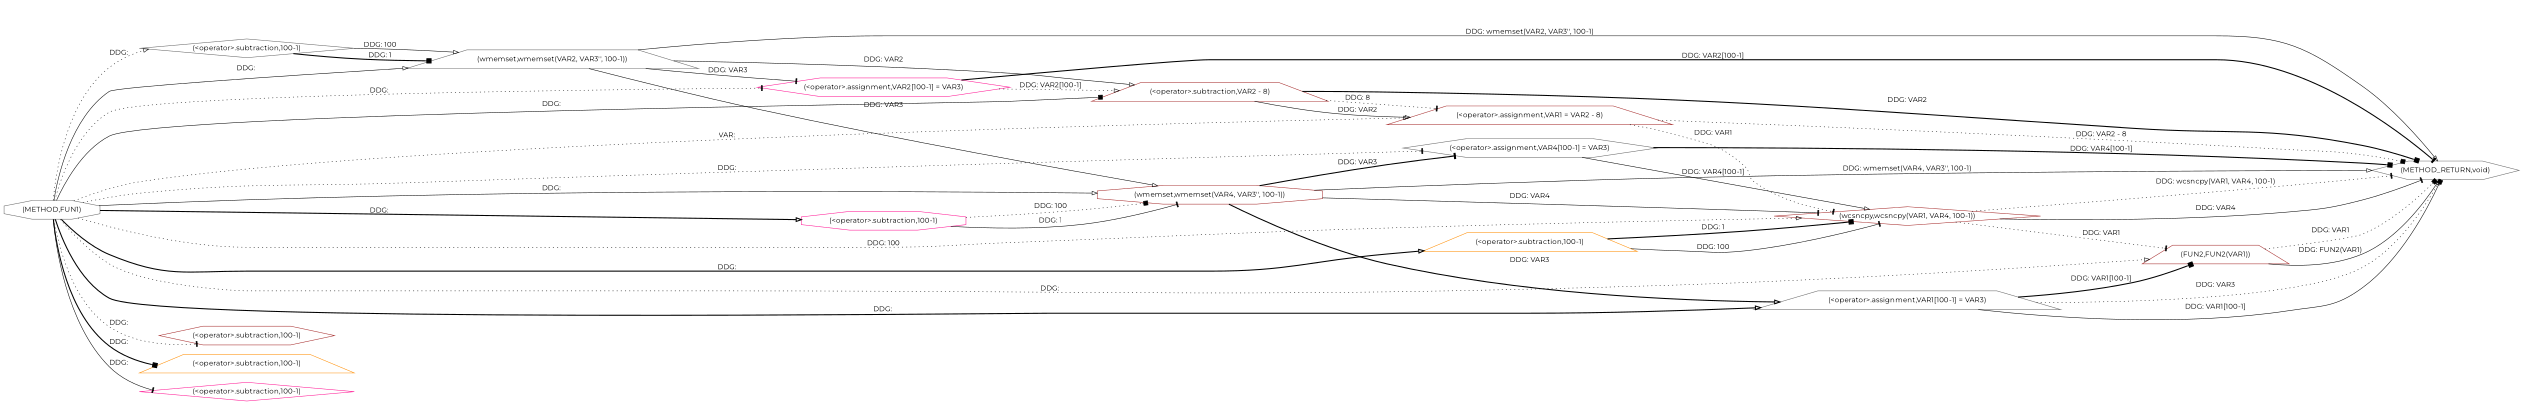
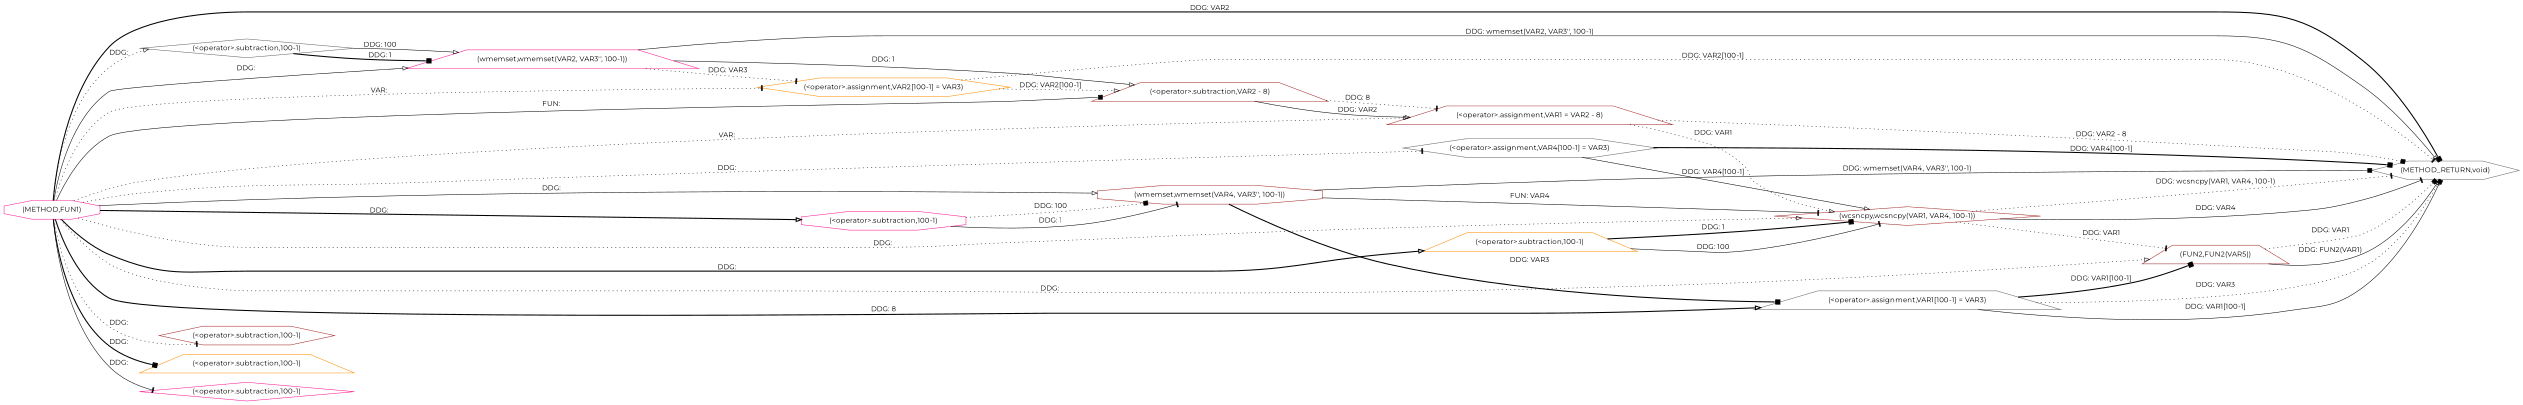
node "(wmemset,wmemset(VAR2, VAR3'', 100-1))": color gray40 -> deeppink
edge "(wmemset,wmemset(VAR2, VAR3'', 100-1))" -> "(<operator>.subtraction,VAR2 - 8)": label "DDG: VAR2" -> "DDG: 1"
edge "(<operator>.assignment,VAR2[100-1] = VAR3)" -> "(METHOD_RETURN,void)": style bold -> dotted
edge "(wmemset,wmemset(VAR2, VAR3'', 100-1))" -> "(<operator>.assignment,VAR2[100-1] = VAR3)": style solid -> dotted
node "(<operator>.assignment,VAR2[100-1] = VAR3)": color deeppink -> darkorange
edge "(METHOD,FUN1)" -> "(<operator>.assignment,VAR2[100-1] = VAR3)": label "DDG: " -> "VAR: "
edge "(METHOD,FUN1)" -> "(<operator>.subtraction,VAR2 - 8)": label "DDG: " -> "FUN: "
edge "(<operator>.subtraction,VAR2 - 8)" -> "(METHOD_RETURN,void)": now "(METHOD,FUN1)" -> "(METHOD_RETURN,void)"
edge "(wmemset,wmemset(VAR2, VAR3'', 100-1))" -> "(wmemset,wmemset(VAR4, VAR3'', 100-1))": removed, label "DDG: VAR3"
edge "(<operator>.assignment,VAR1 = VAR2 - 8)" -> "(wcsncpy,wcsncpy(VAR1, VAR4, 100-1))": arrowhead tee -> onormal
edge "(wmemset,wmemset(VAR4, VAR3'', 100-1))" -> "(<operator>.assignment,VAR4[100-1] = VAR3)": removed, label "DDG: VAR3"
edge "(wmemset,wmemset(VAR4, VAR3'', 100-1))" -> "(METHOD_RETURN,void)": arrowhead onormal -> box
edge "(wmemset,wmemset(VAR4, VAR3'', 100-1))" -> "(wcsncpy,wcsncpy(VAR1, VAR4, 100-1))": label "DDG: VAR4" -> "FUN: VAR4"
node "(METHOD,FUN1)": color gray40 -> deeppink
edge "(METHOD,FUN1)" -> "(wcsncpy,wcsncpy(VAR1, VAR4, 100-1))": label "DDG: 100" -> "DDG: "
node "(FUN2,FUN2(VAR1))": label "(FUN2,FUN2(VAR1))" -> "(FUN2,FUN2(VAR5))"
edge "(wmemset,wmemset(VAR4, VAR3'', 100-1))" -> "(<operator>.assignment,VAR1[100-1] = VAR3)": arrowhead onormal -> box
edge "(METHOD,FUN1)" -> "(<operator>.assignment,VAR1[100-1] = VAR3)": label "DDG: " -> "DDG: 8"
